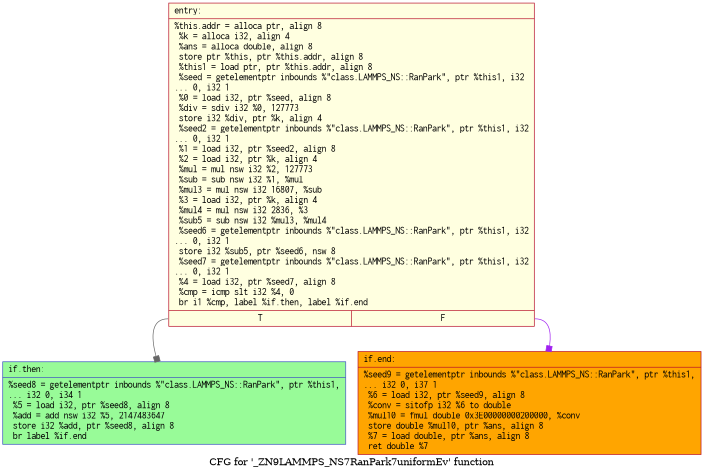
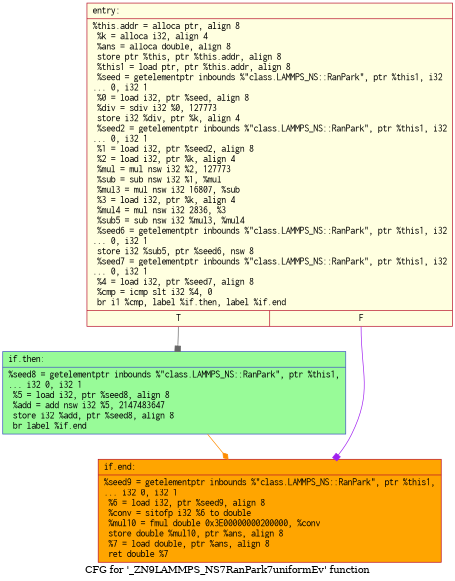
node "if.end:": text "... i32 0, i37 1" -> "... i32 0, i32 1"
node "if.then:": text "... i32 0, i34 1" -> "... i32 0, i32 1"
edge "if.then:" -> "if.end:": added
